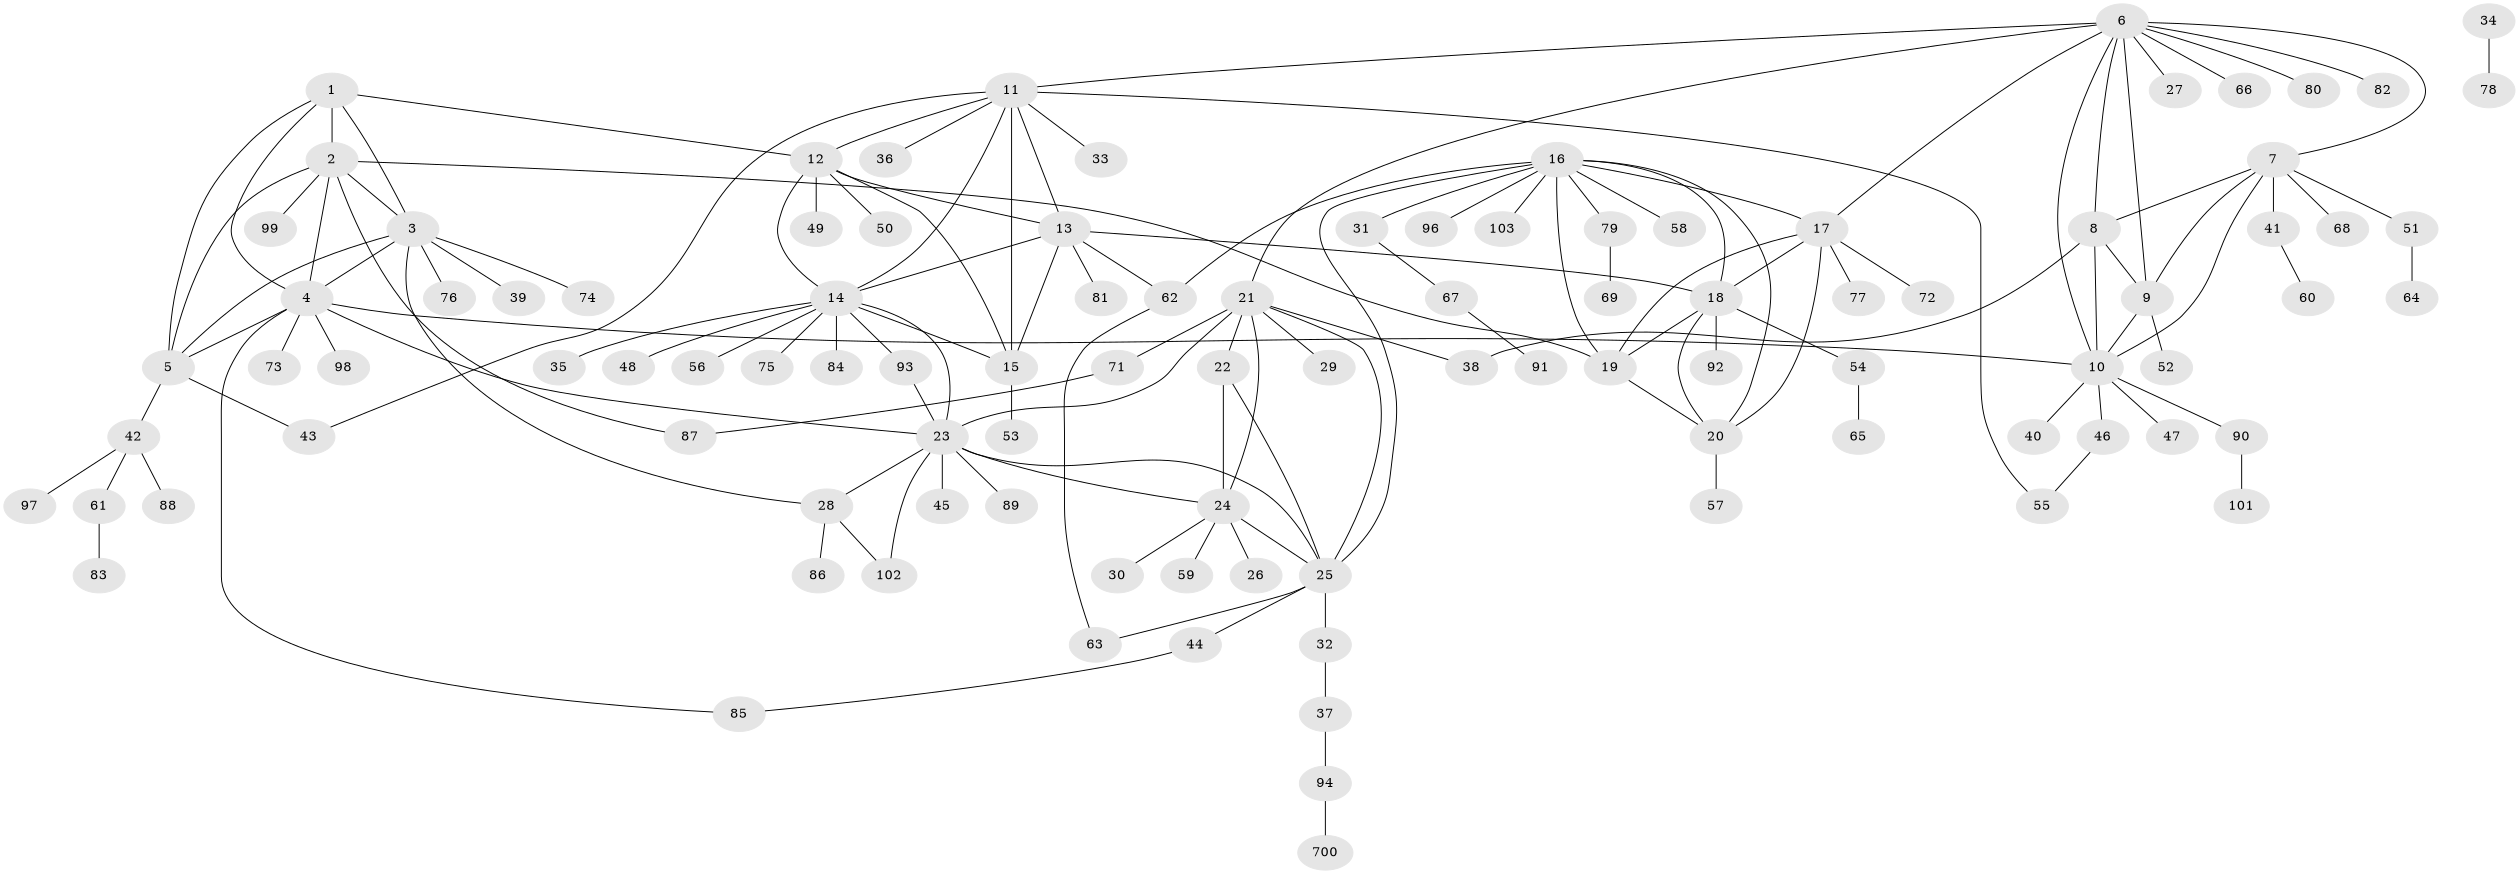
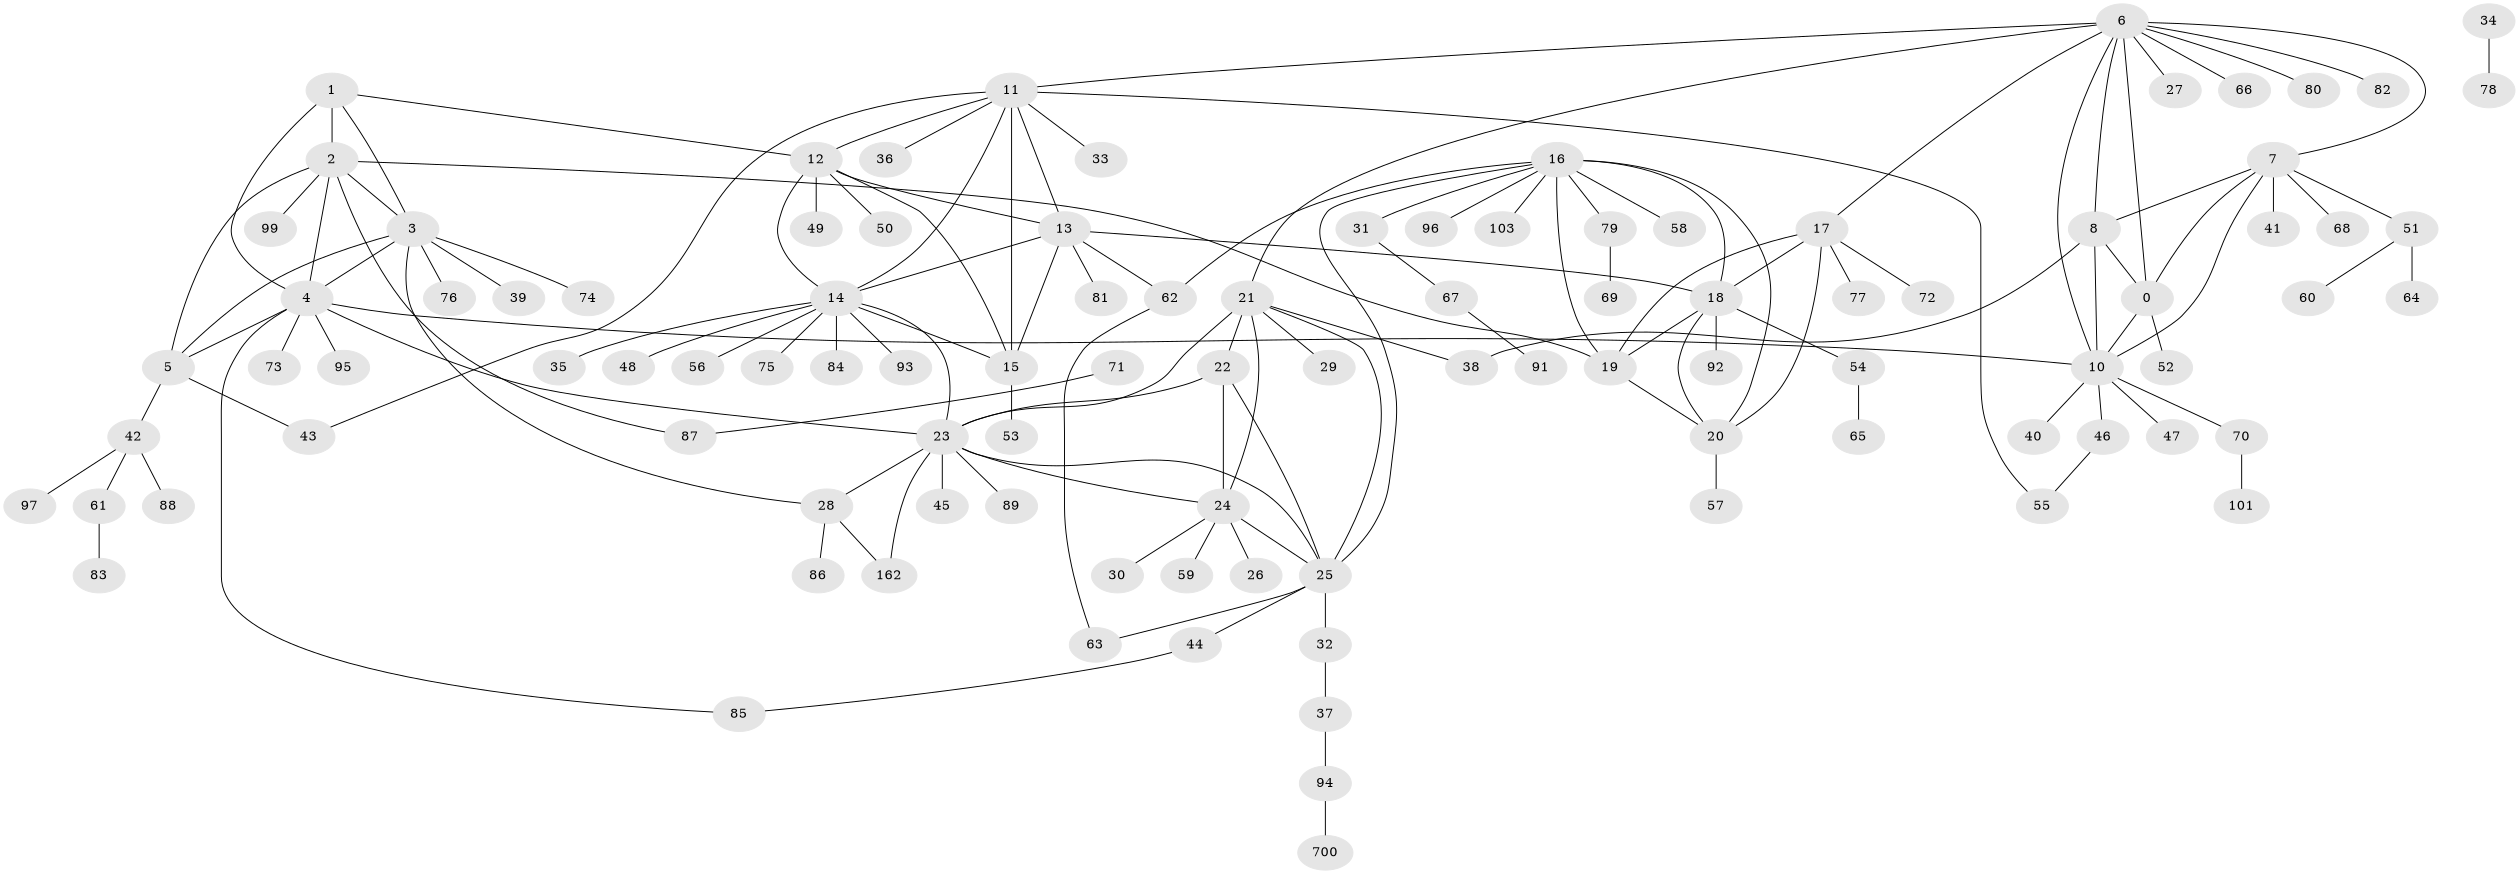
edge "16" -- "17": removed
edge "1" -- "5": removed
edge "41" -- "60": now "51" -- "60"
node "9": label "9" -> "0"
edge "21" -- "71": removed
node "98": label "98" -> "95"
edge "93" -- "23": now "22" -- "23"
node "90": label "90" -> "70"
node "102": label "102" -> "162"
